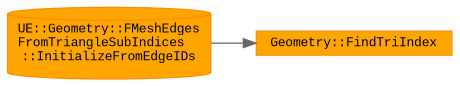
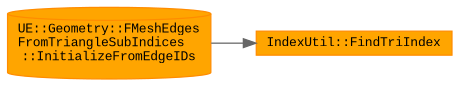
node "Geometry::FindTriIndex": label "Geometry::FindTriIndex" -> "IndexUtil::FindTriIndex"
